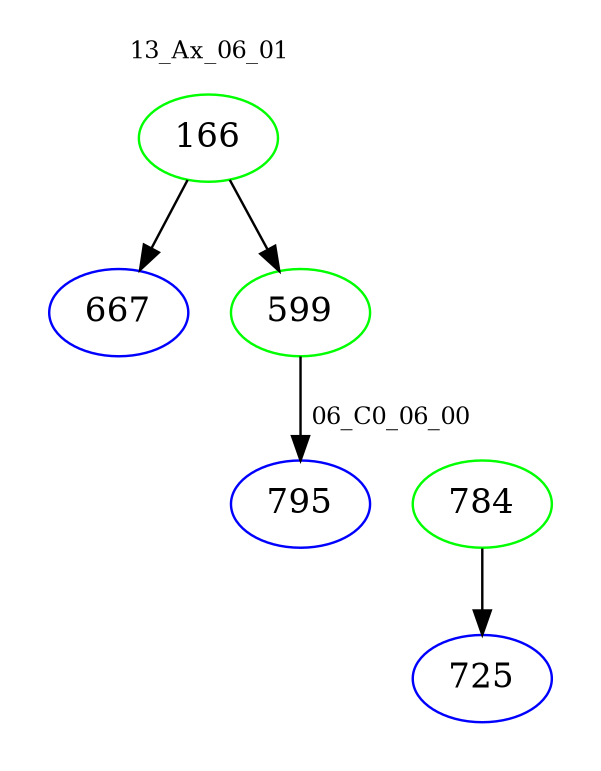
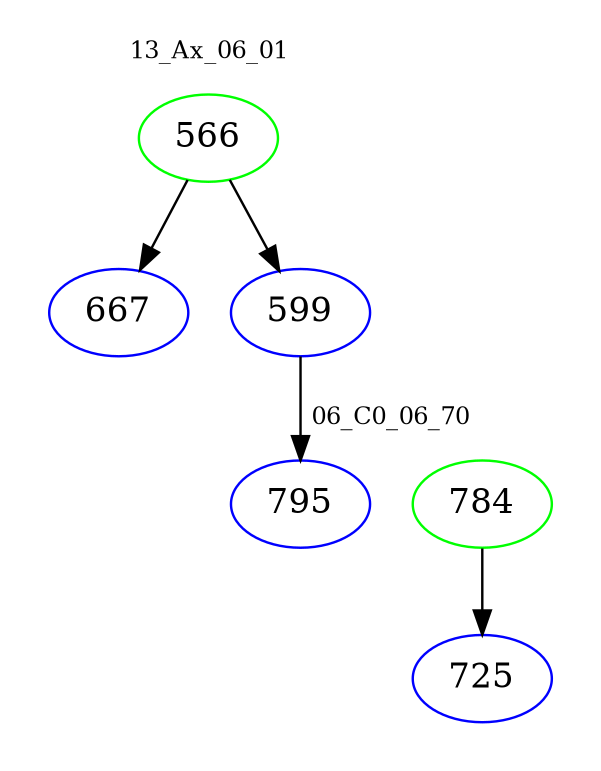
node "166": label "166" -> "566"
node "599": color green -> blue
cluster "06_C0_06_00": label "06_C0_06_00" -> "06_C0_06_70"
